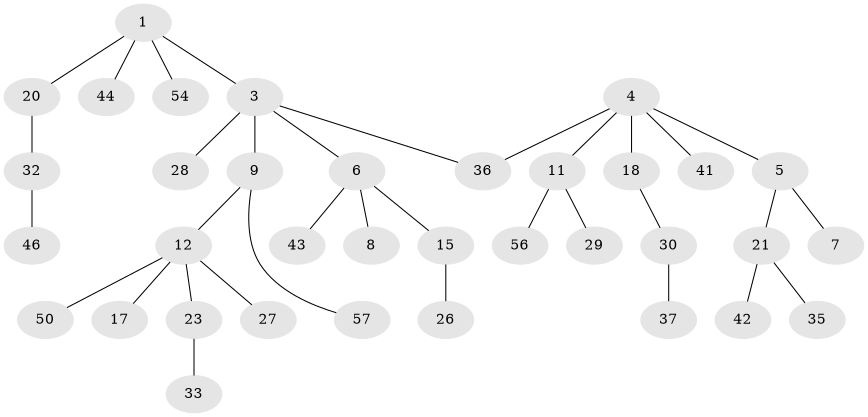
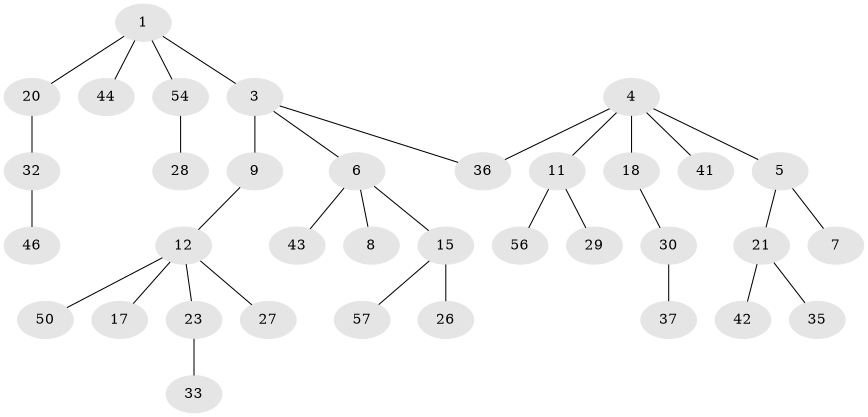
edge "3" -- "28": now "54" -- "28"
edge "9" -- "57": now "15" -- "57"
